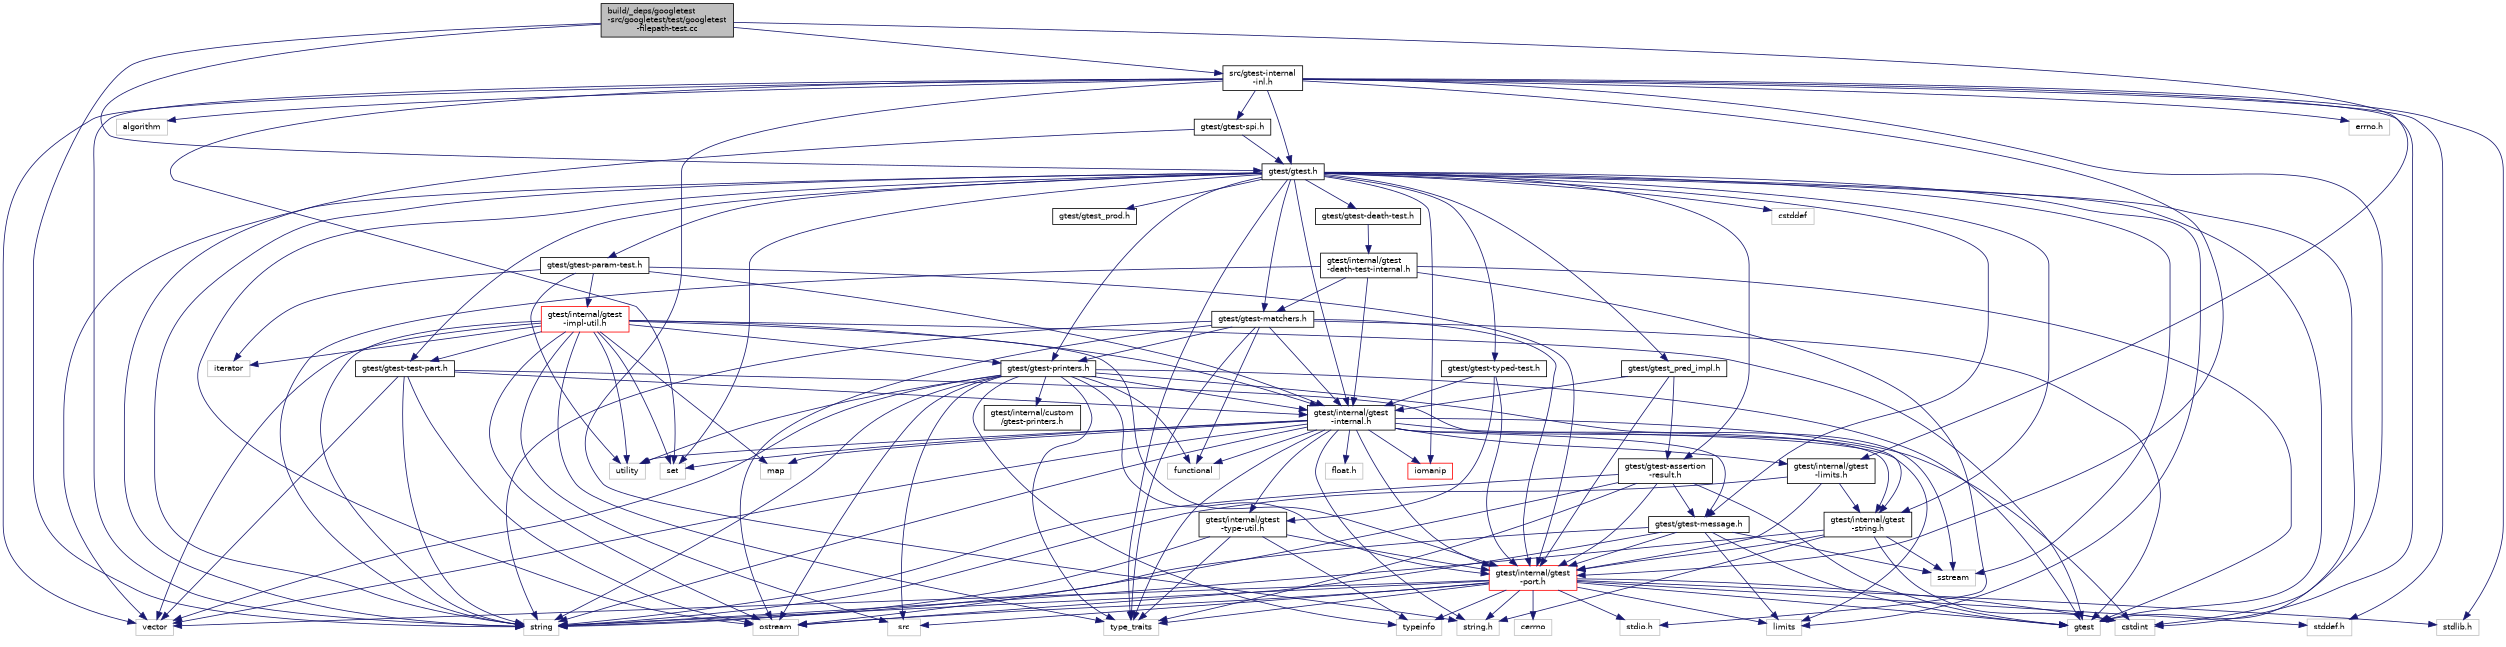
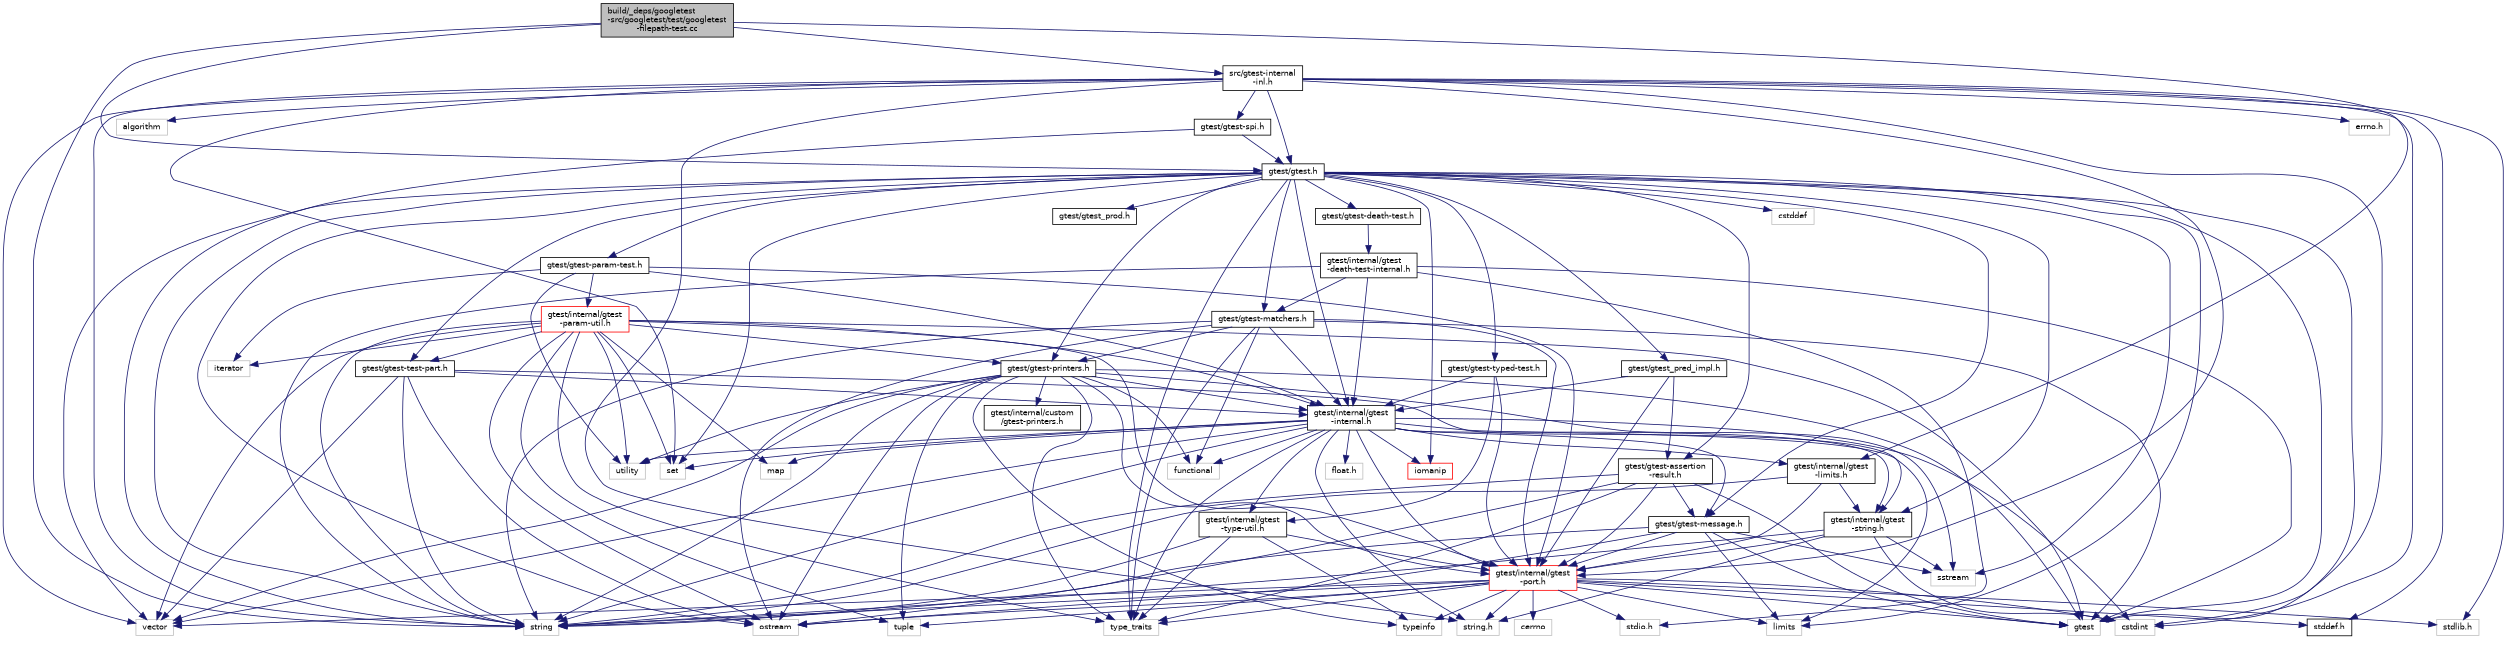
node "gtest/internal/gtest -impl-util.h": label "gtest/internal/gtest -impl-util.h" -> "gtest/internal/gtest -param-util.h"
node "src": label "src" -> "tuple"
node "stddef.h": color grey75 -> black
